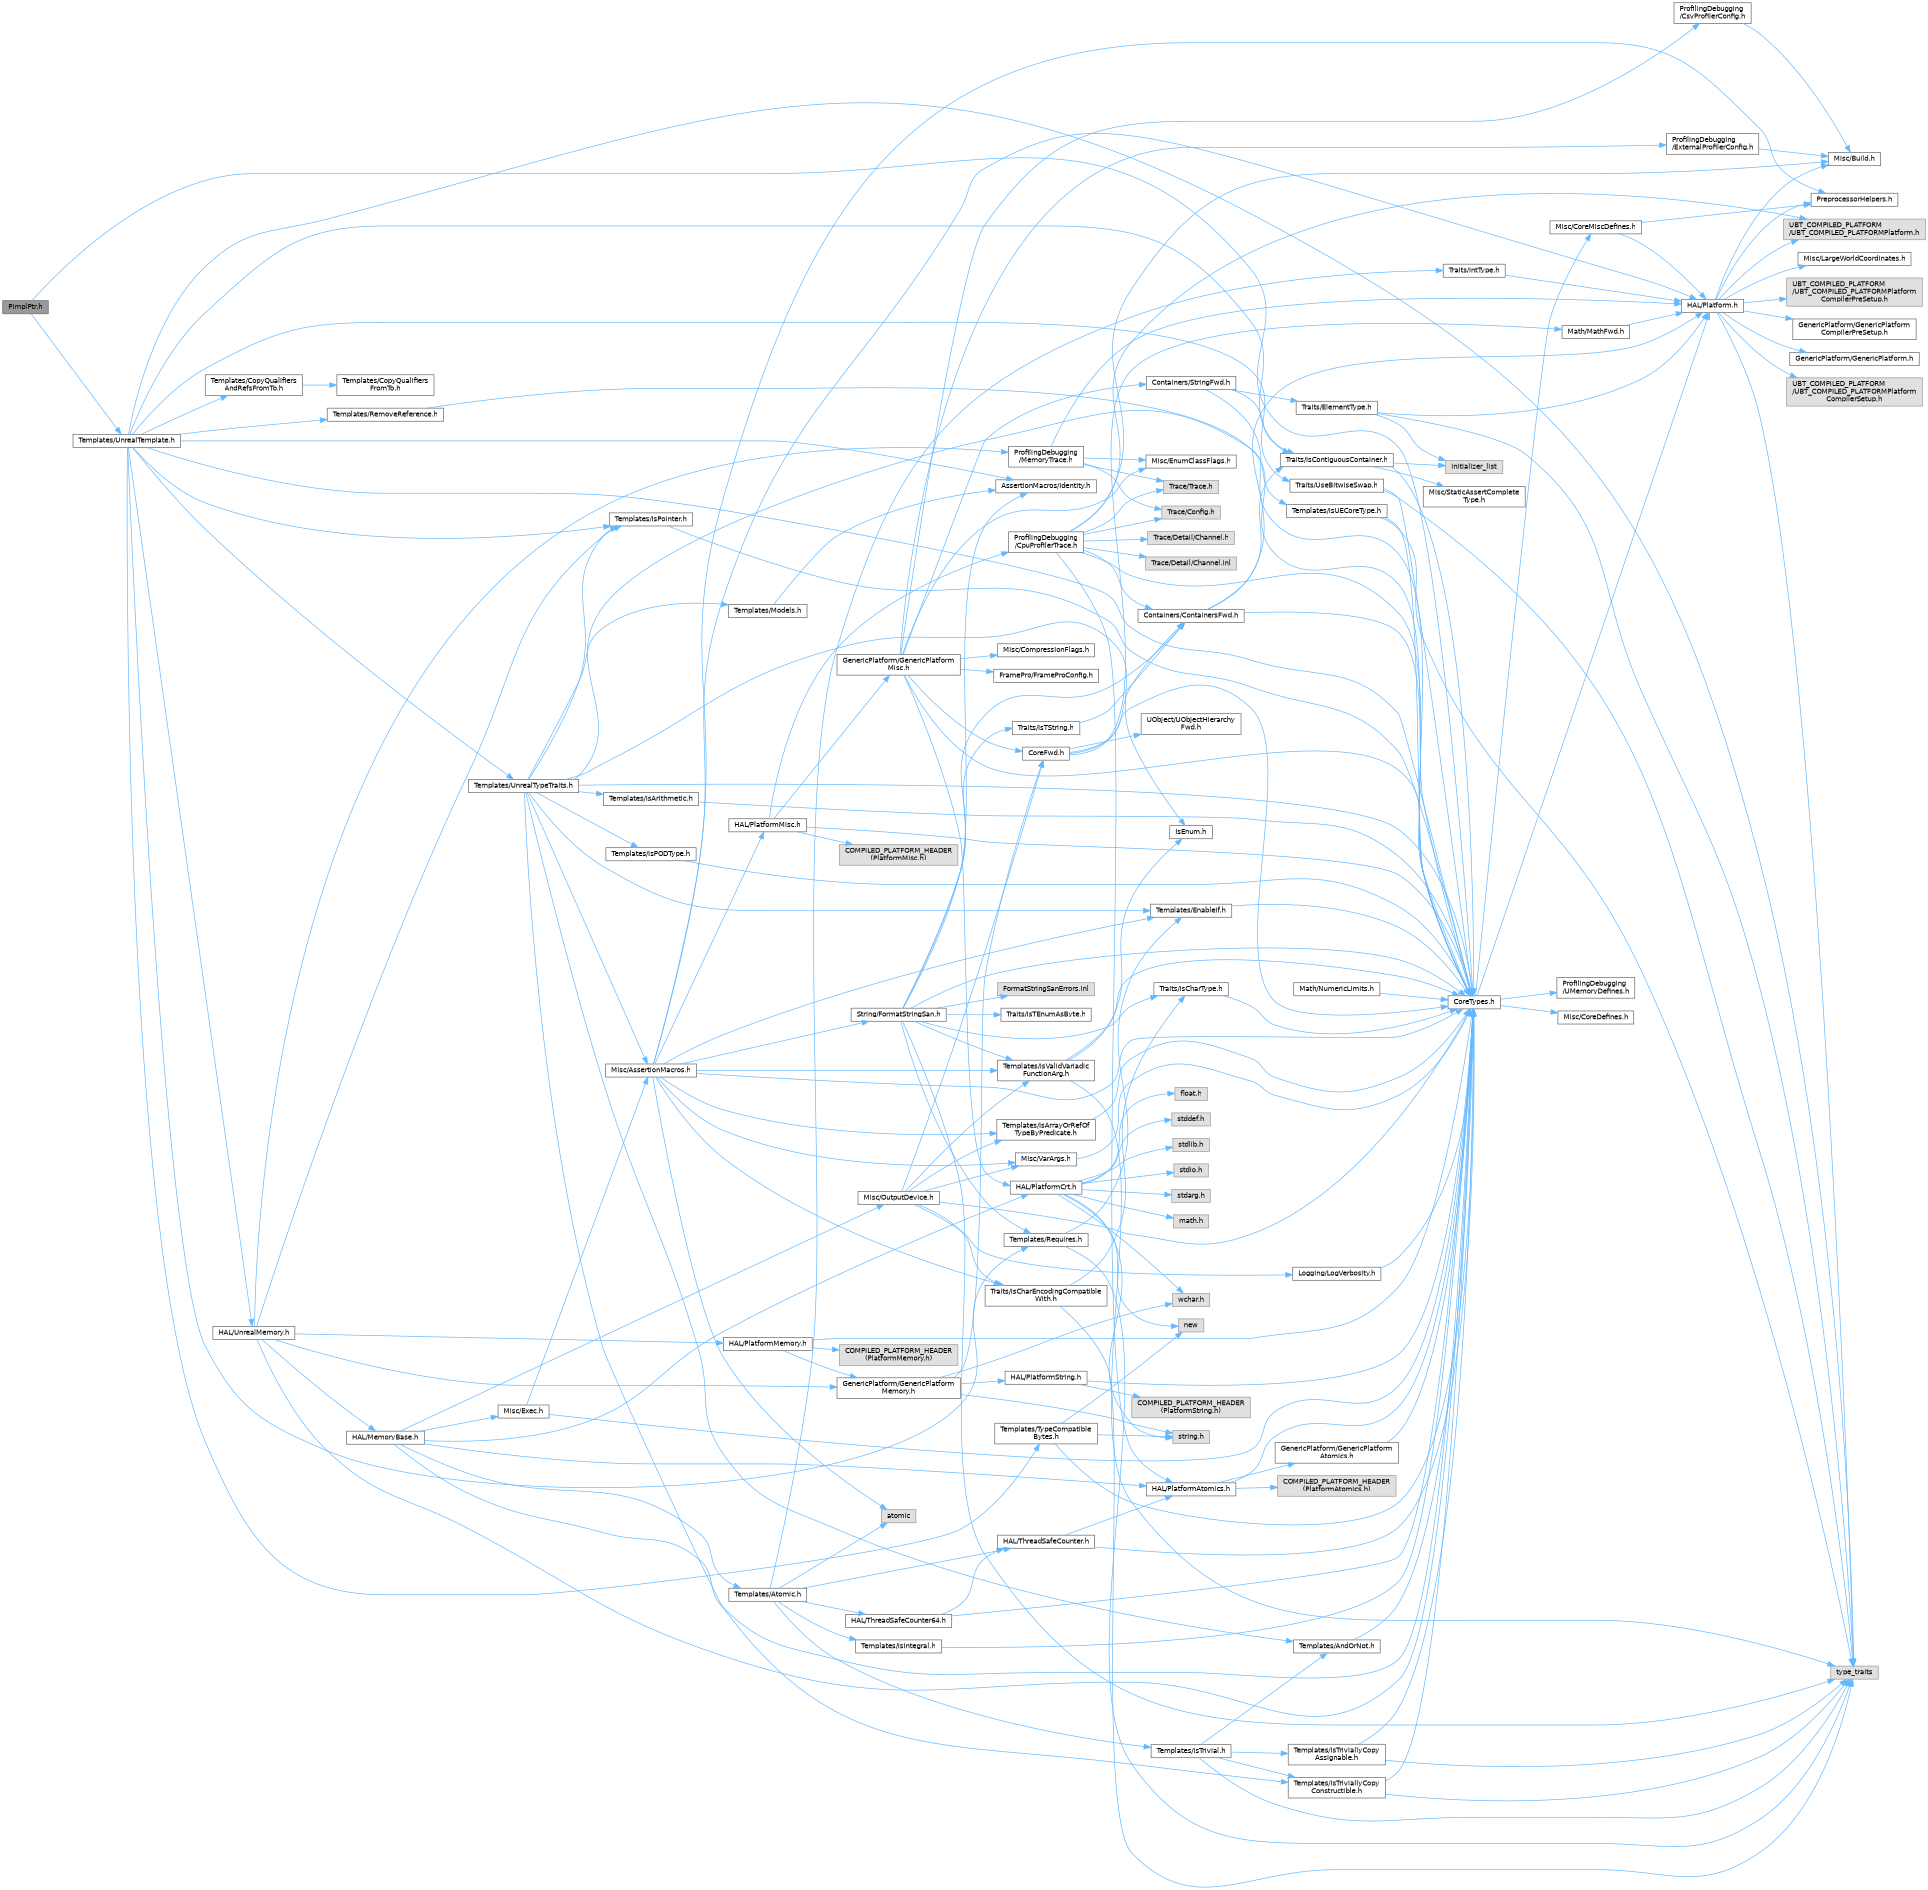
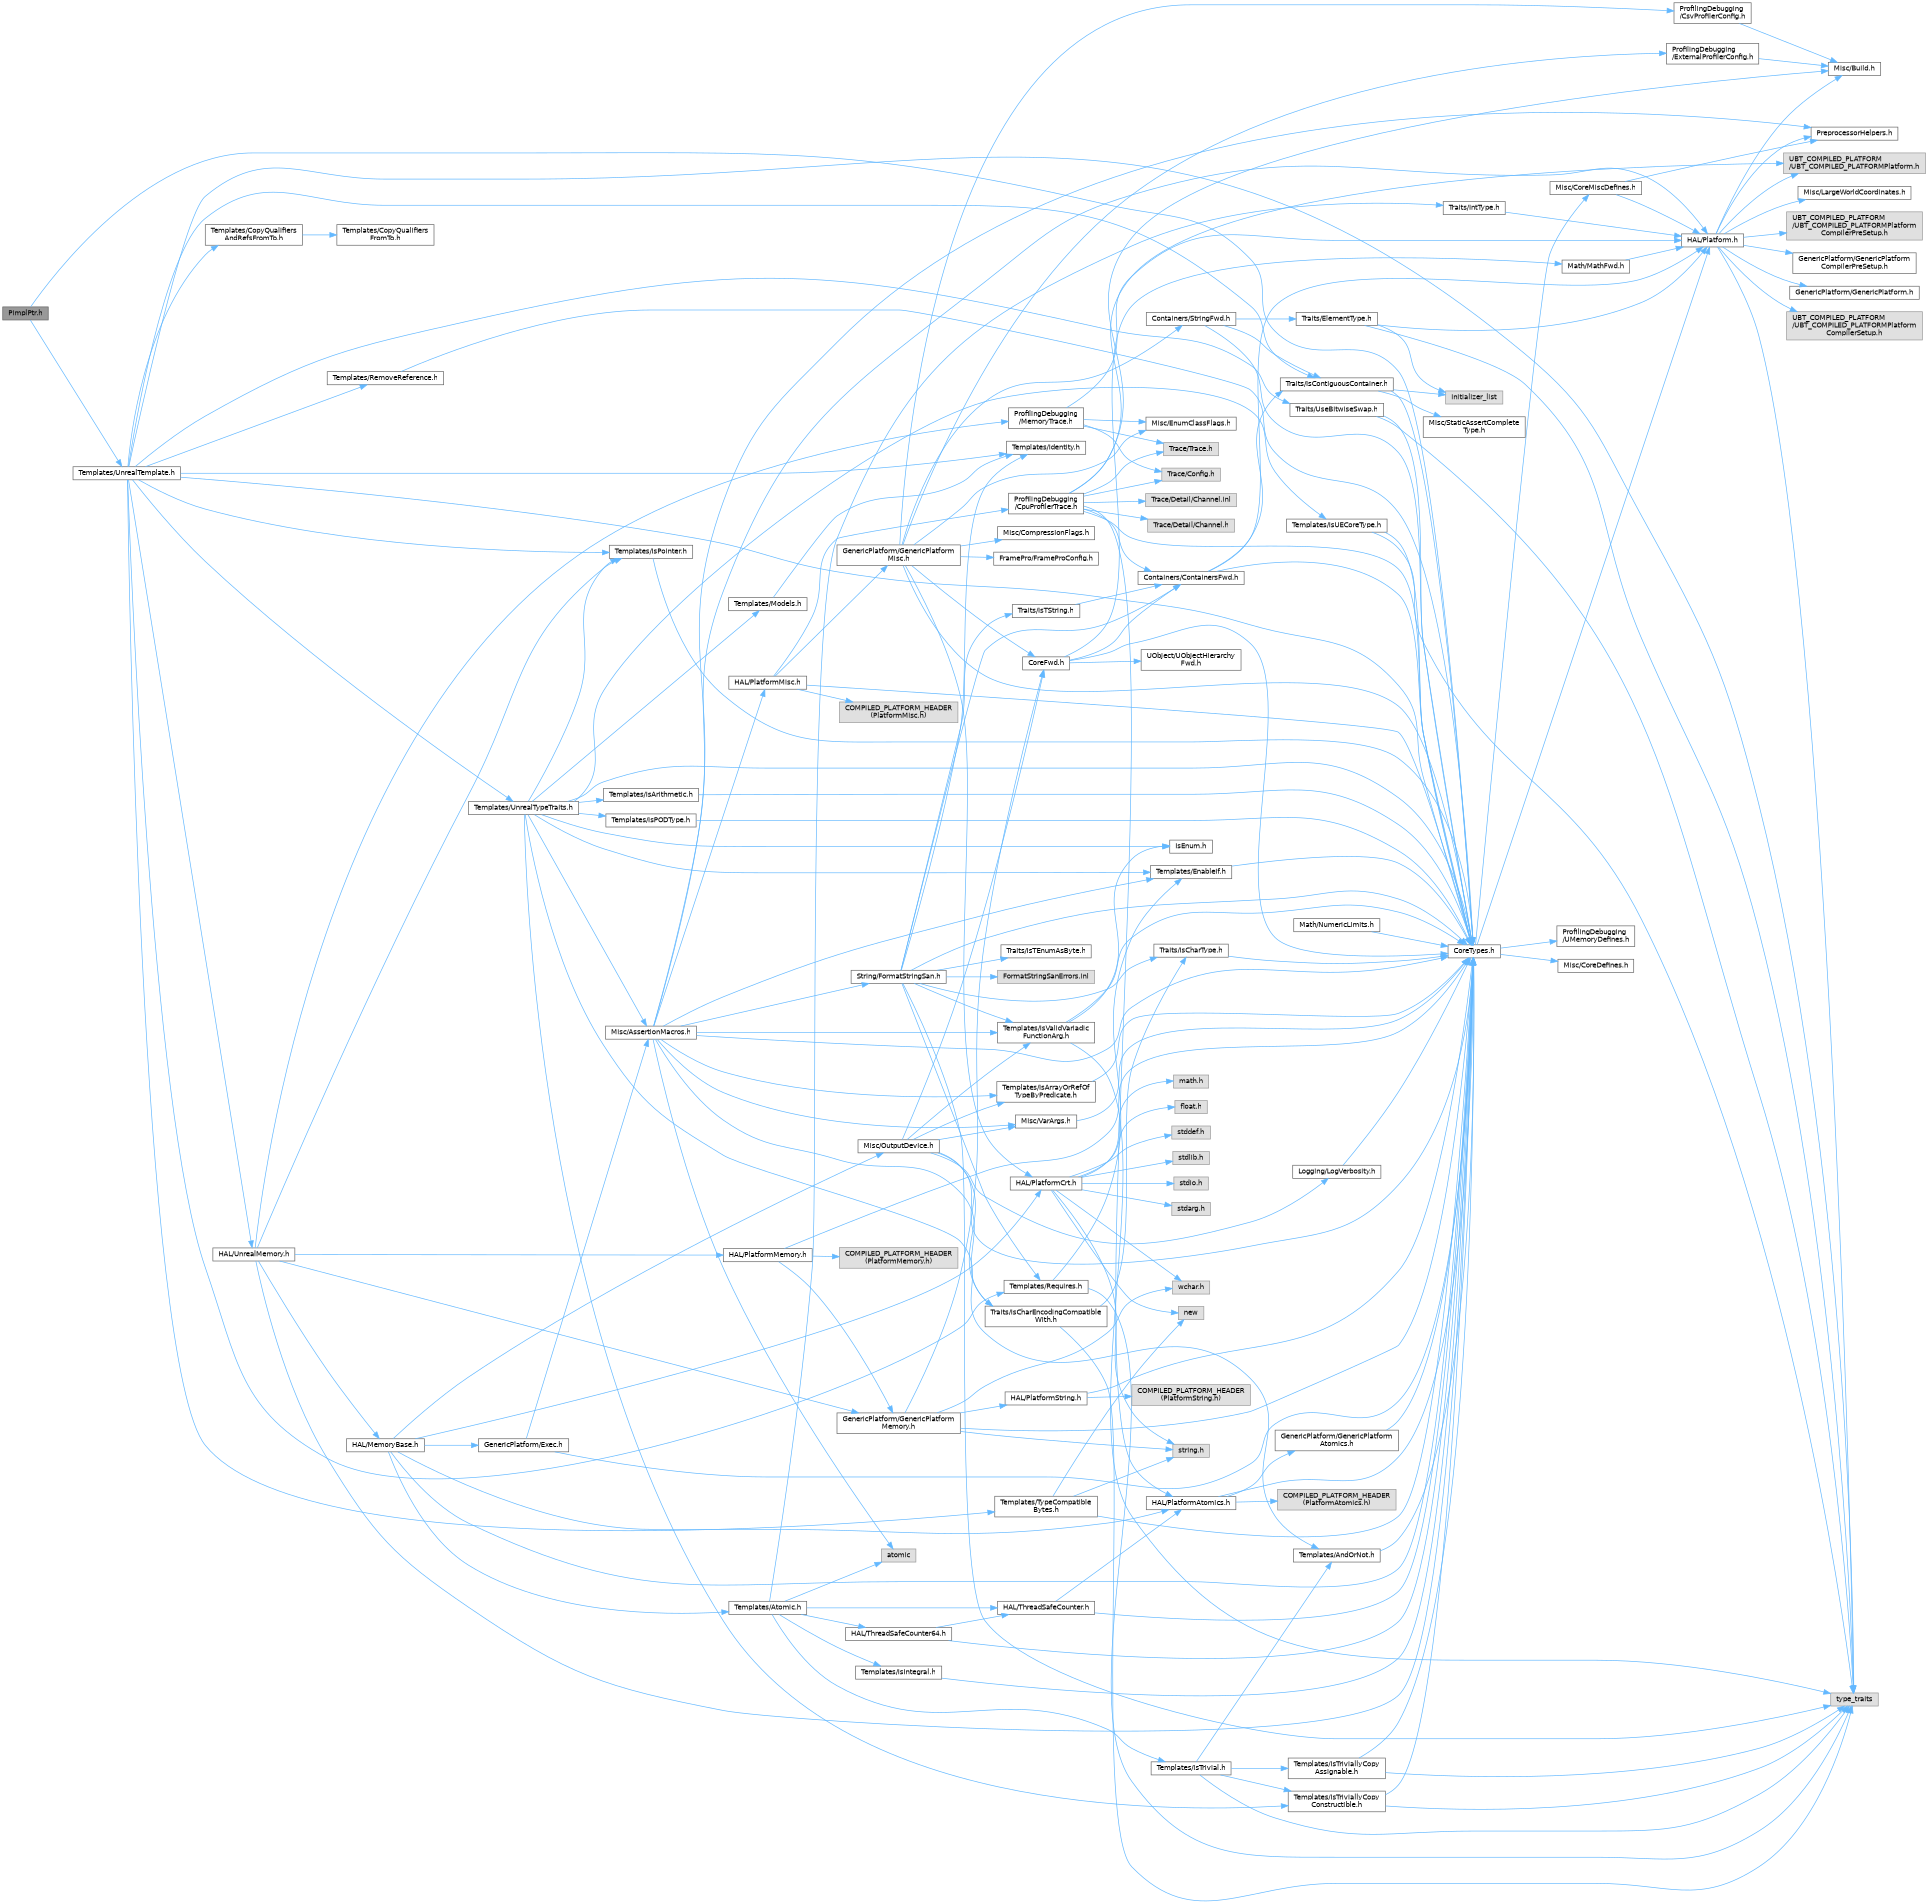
node "AssertionMacros/Identity.h": label "AssertionMacros/Identity.h" -> "Templates/Identity.h"
edge "GenericPlatform/GenericPlatform Memory.h" -> "CoreTypes.h": added
node "Misc/Exec.h": label "Misc/Exec.h" -> "GenericPlatform/Exec.h"
